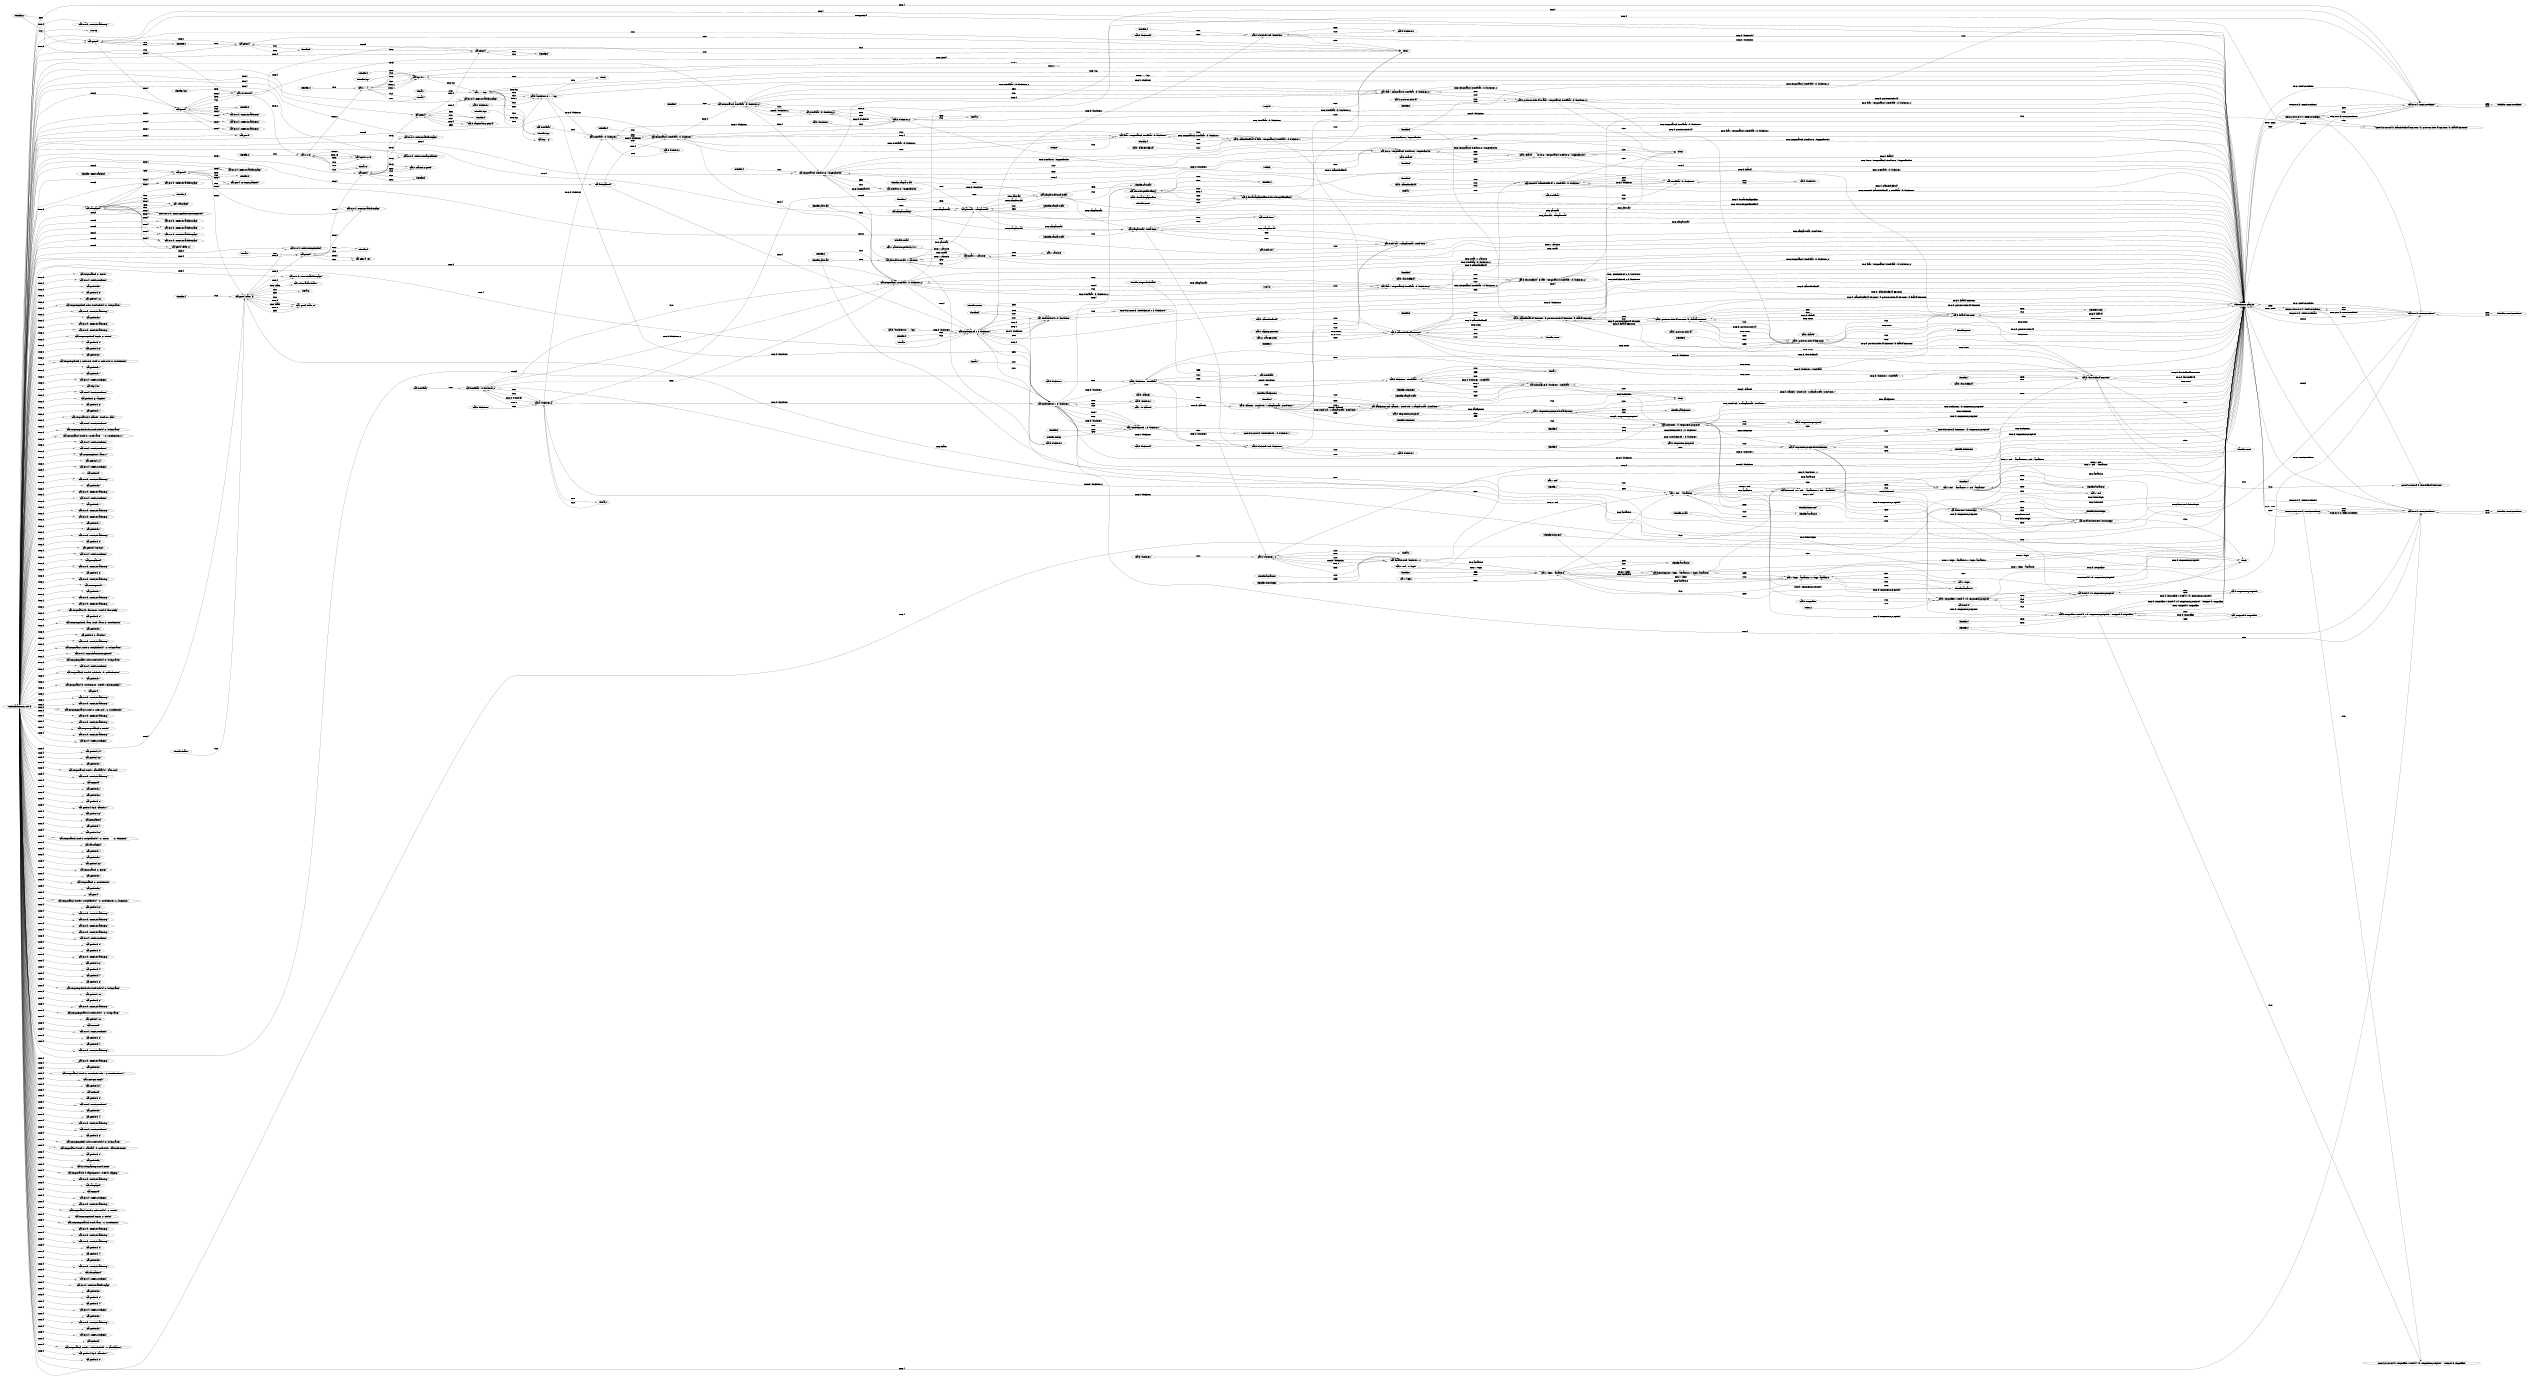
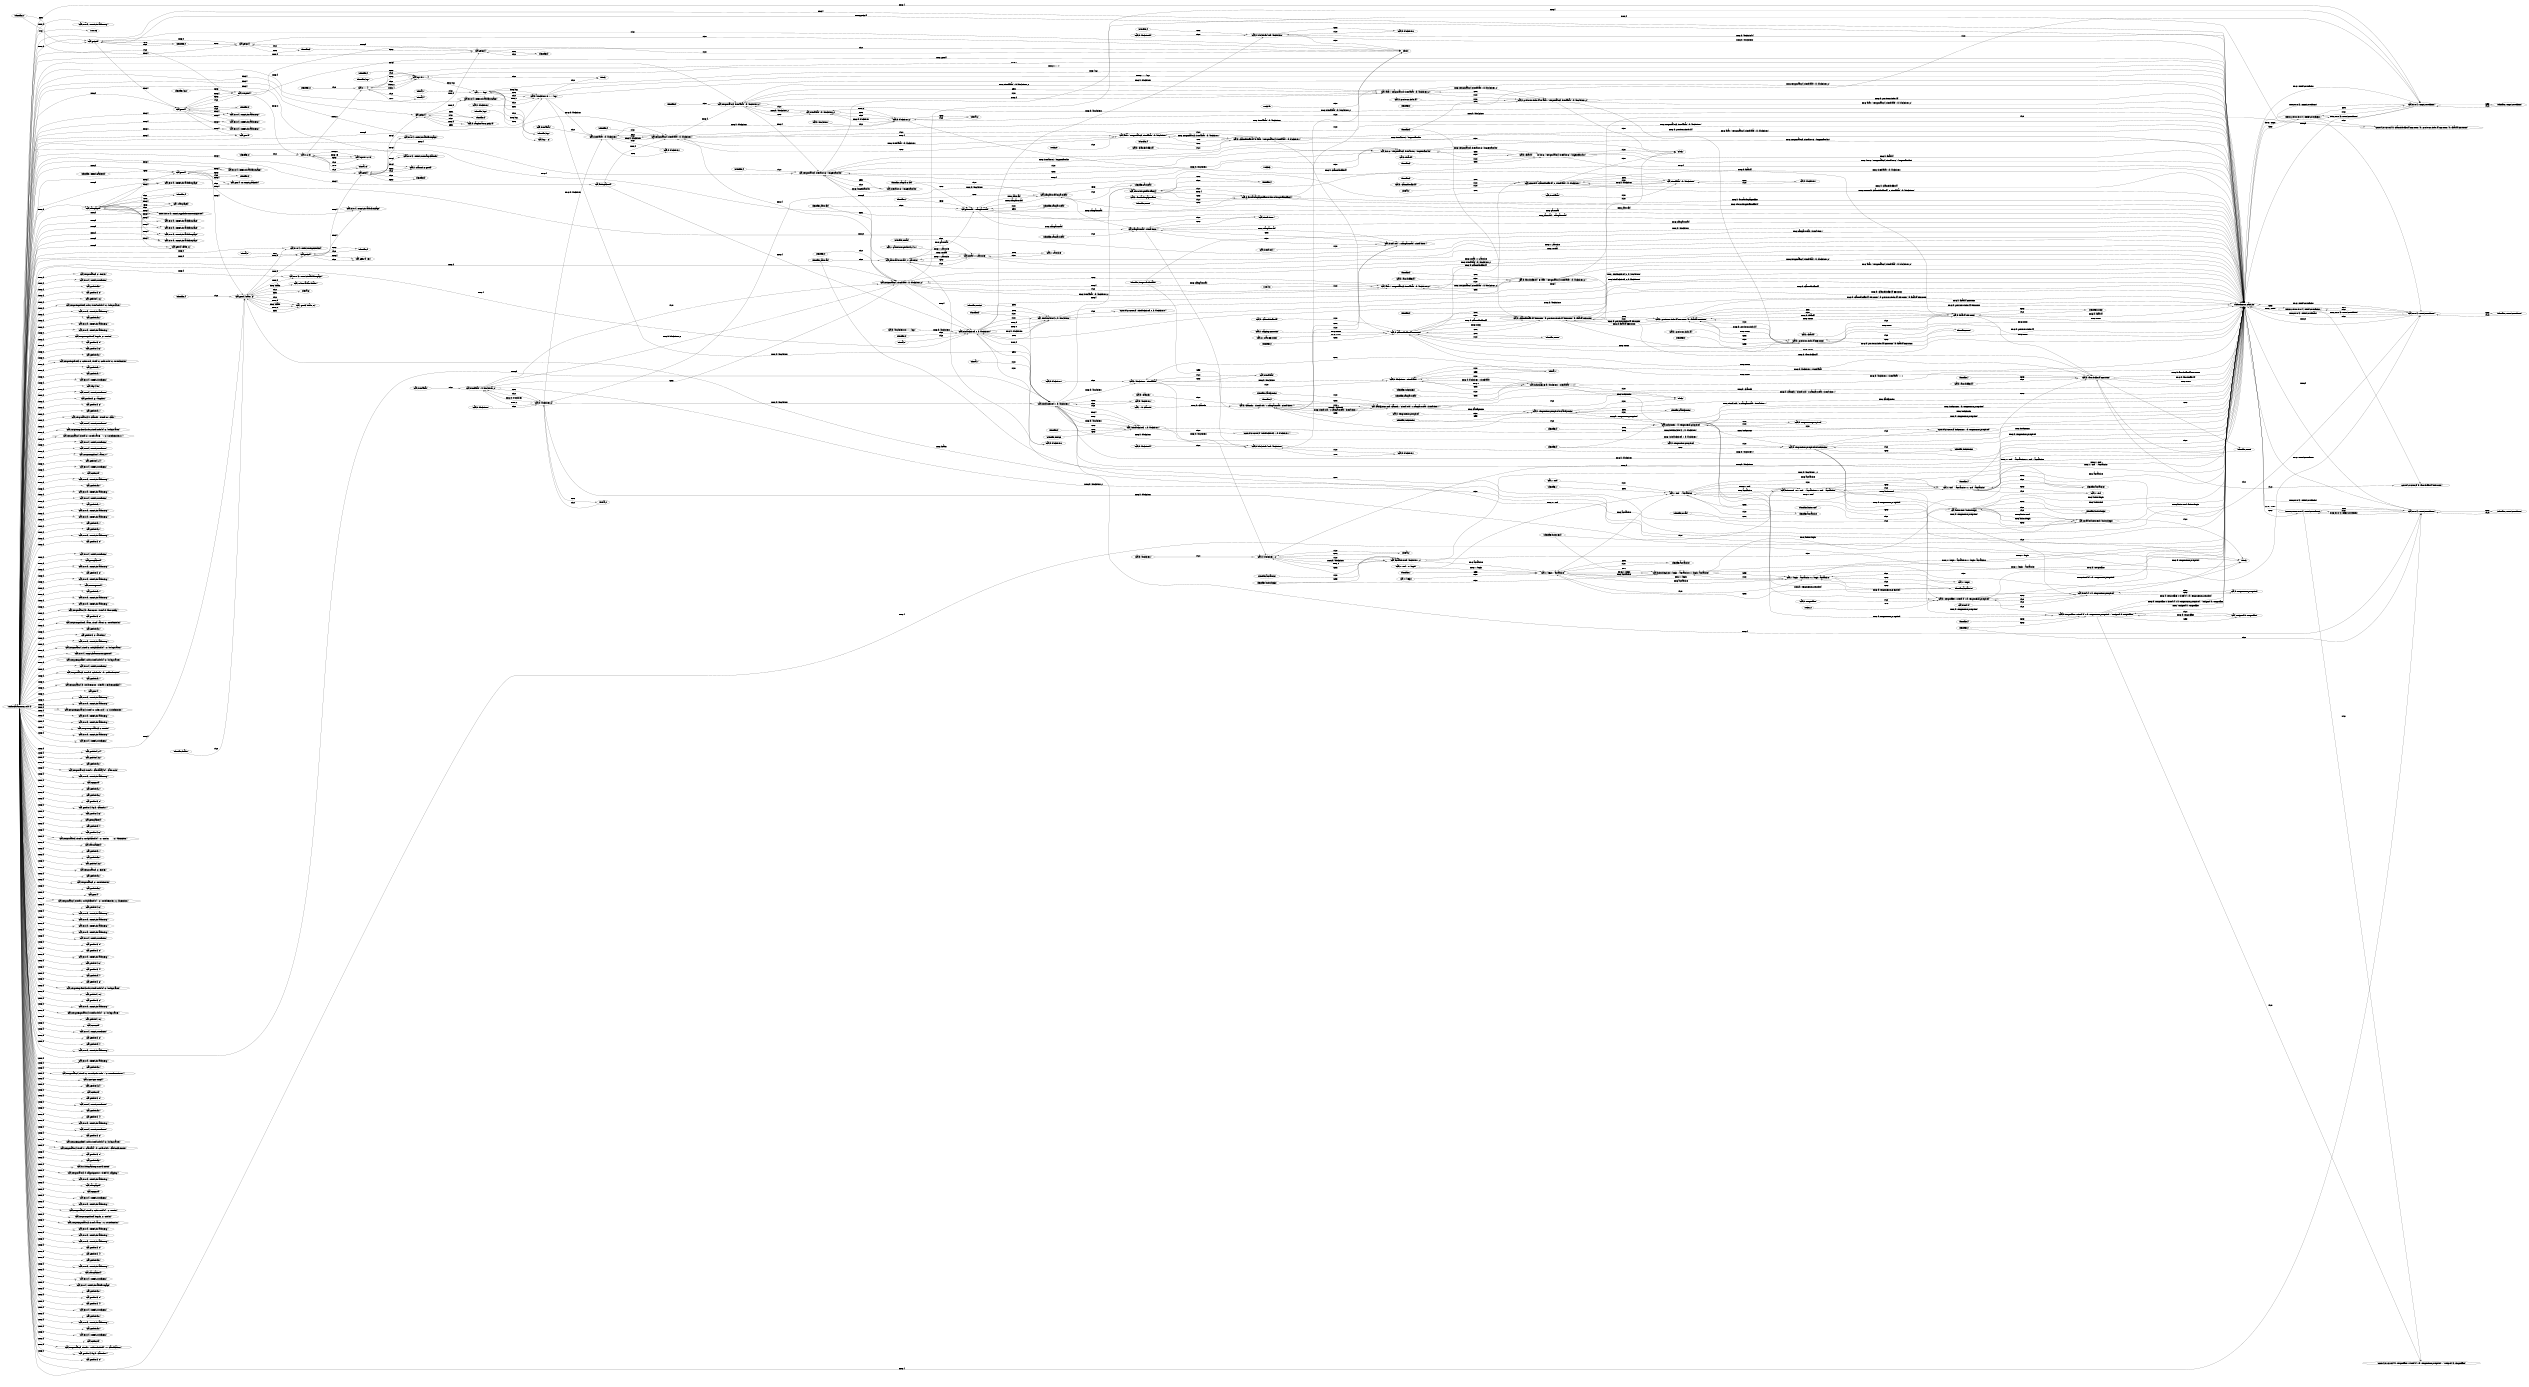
node "(Call,x = return8(f))": label "(Call,x = return8(f))" -> "(Call,x = get8(f))"
node "(Call,max_part_read=0)": removed
edge "(Call,f->previous_window[i] == NULL)" -> "(Call,f->floor_buffers[i] == NULL)": removed, label "DDG: NULL"
edge "(Call,f->blocksize_1 * sizeof(float))" -> "(MethodReturn,static int)": now "(Identifier,integer_divide_table)" -> "(MethodReturn,static int)"
node "(Call,get_bits(f, ilog(limit)))": removed
edge "(MethodParameterIn,vorb *f)" -> "(Call,next_segment(f))": label "DDG: 6" -> "DDG: f"
